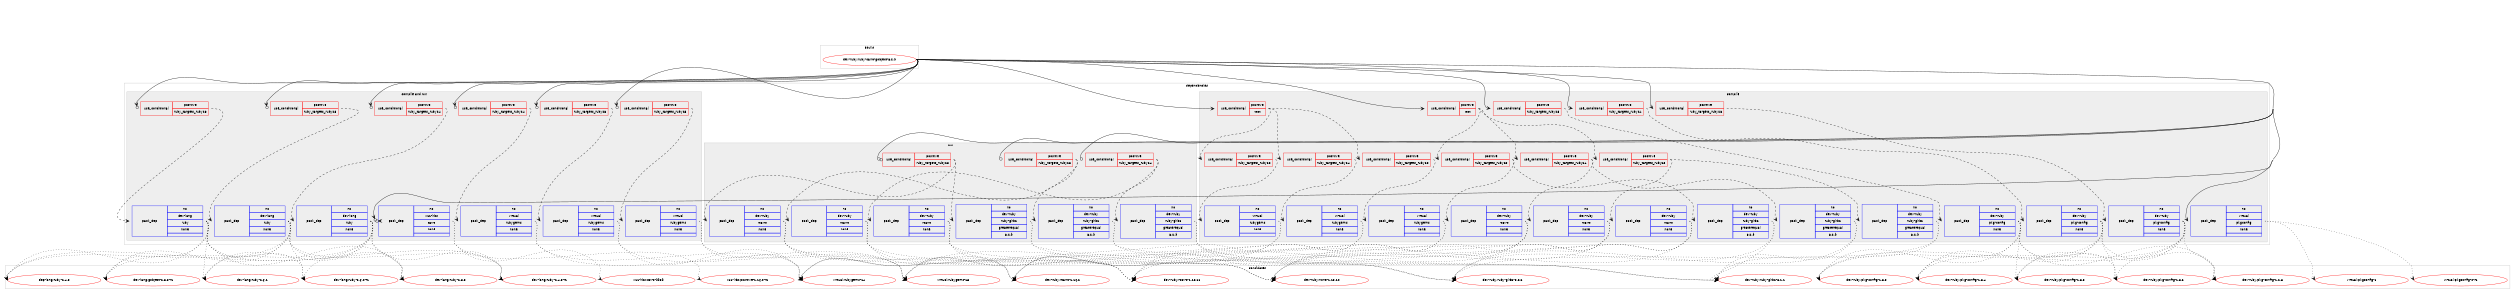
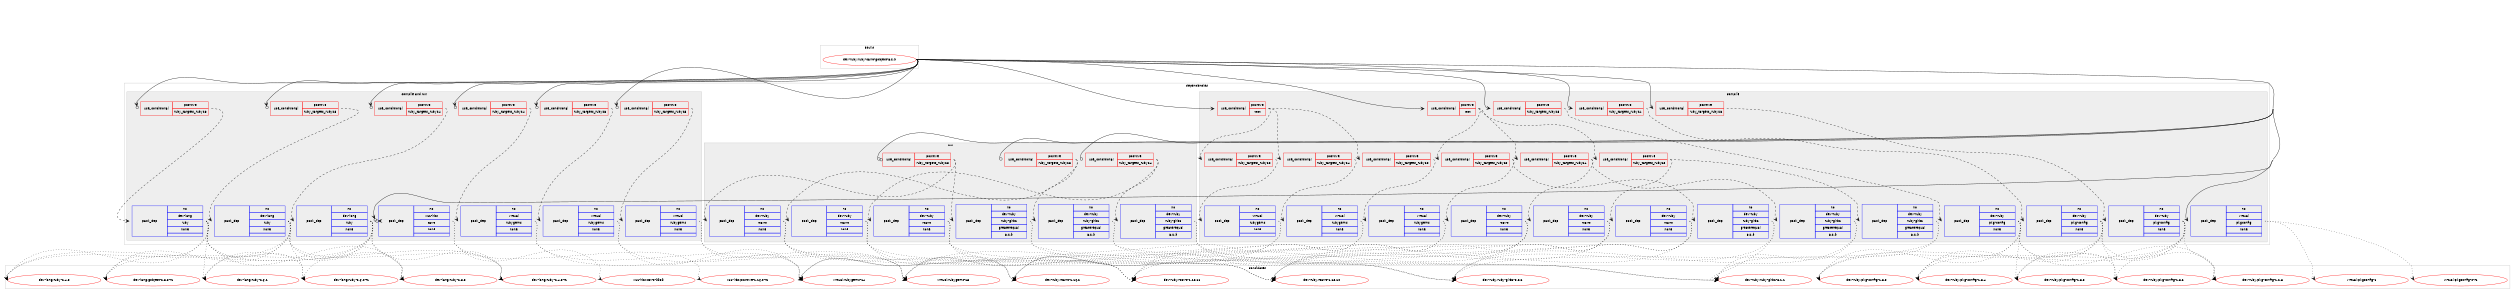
node "dep-lang/ruby-2.4.5": label "dep-lang/ruby-2.4.5" -> "dev-lang/ruby-2.4.5"
node "dev-ruby/none-1.15.10": label "dev-ruby/none-1.15.10" -> "dev-ruby/rcairo-1.15.10"
